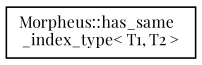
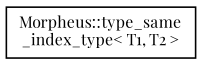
node "Morpheus::has_same _index_type< T1, T2 >": label "Morpheus::has_same _index_type< T1, T2 >" -> "Morpheus::type_same _index_type< T1, T2 >"
